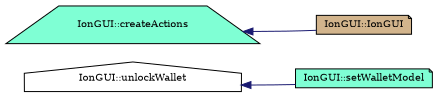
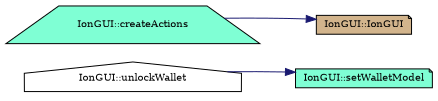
edge "IonGUI::IonGUI" -> "IonGUI::createActions": reversed
edge "IonGUI::setWalletModel" -> "IonGUI::unlockWallet": reversed
